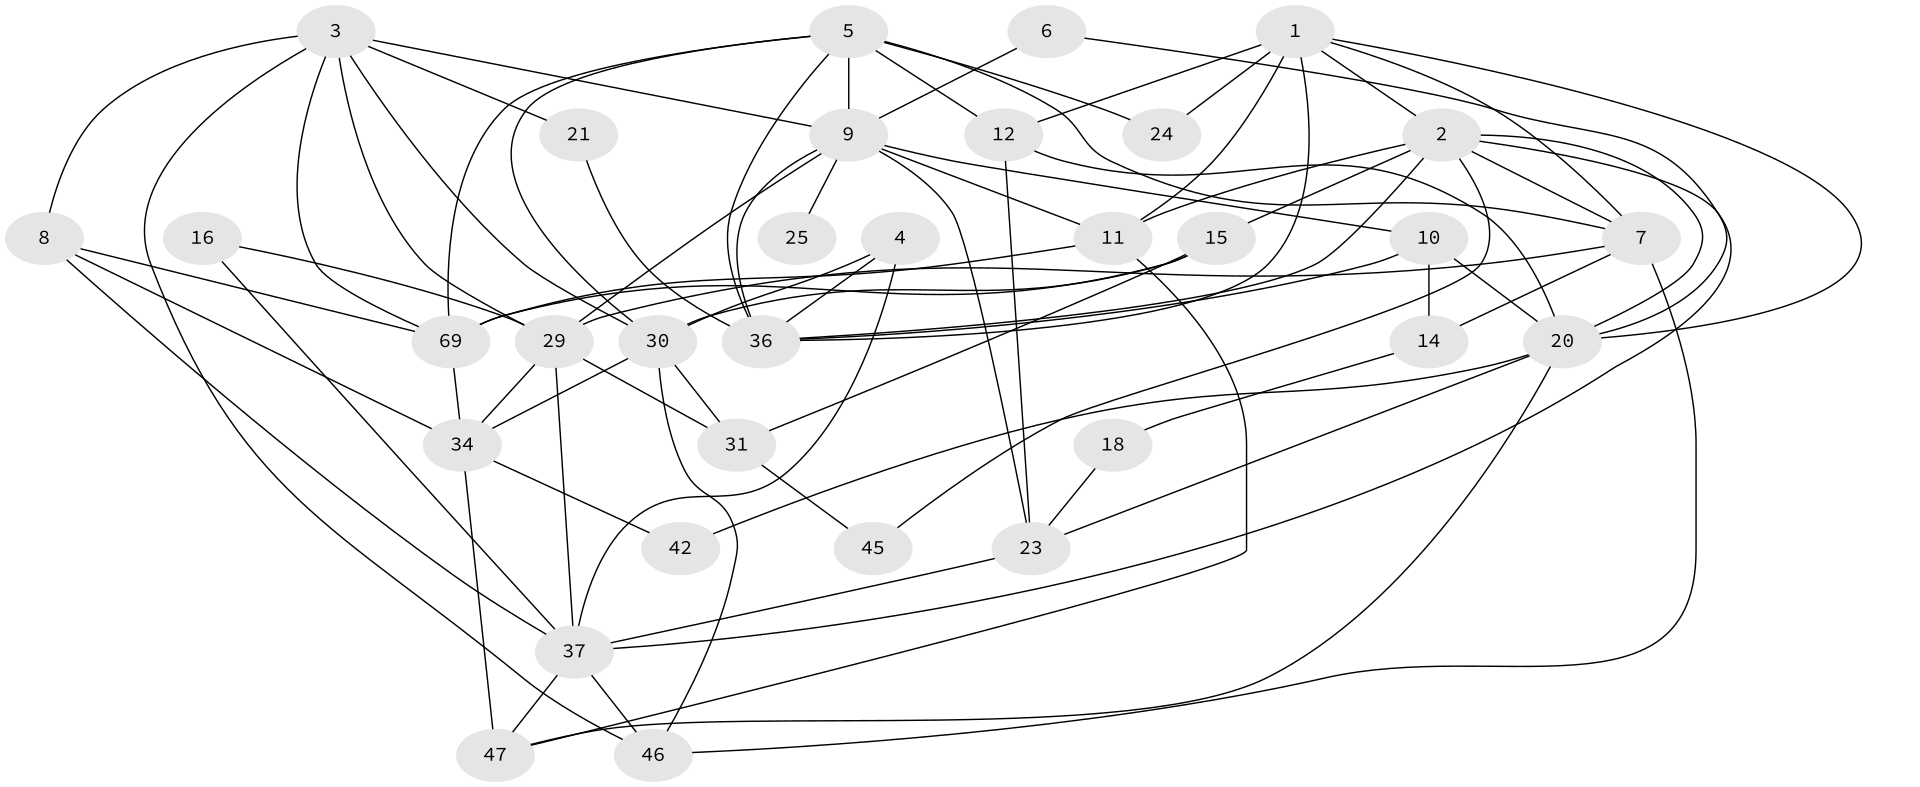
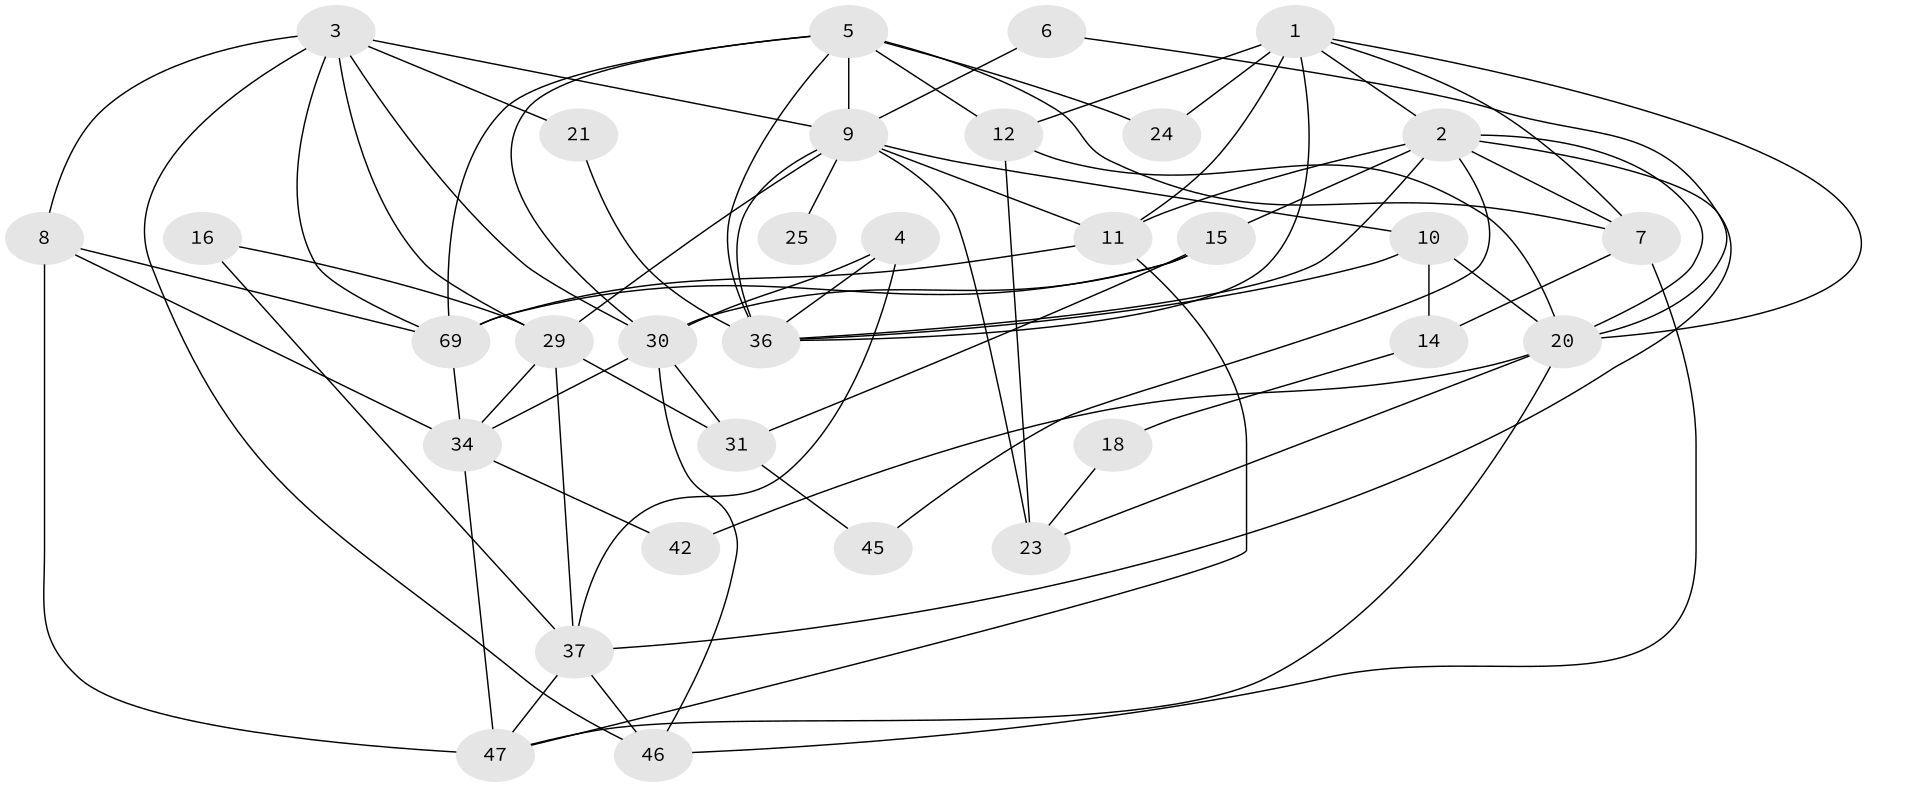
edge "7" -- "29": removed
edge "8" -- "37": now "8" -- "47"
edge "23" -- "37": removed
